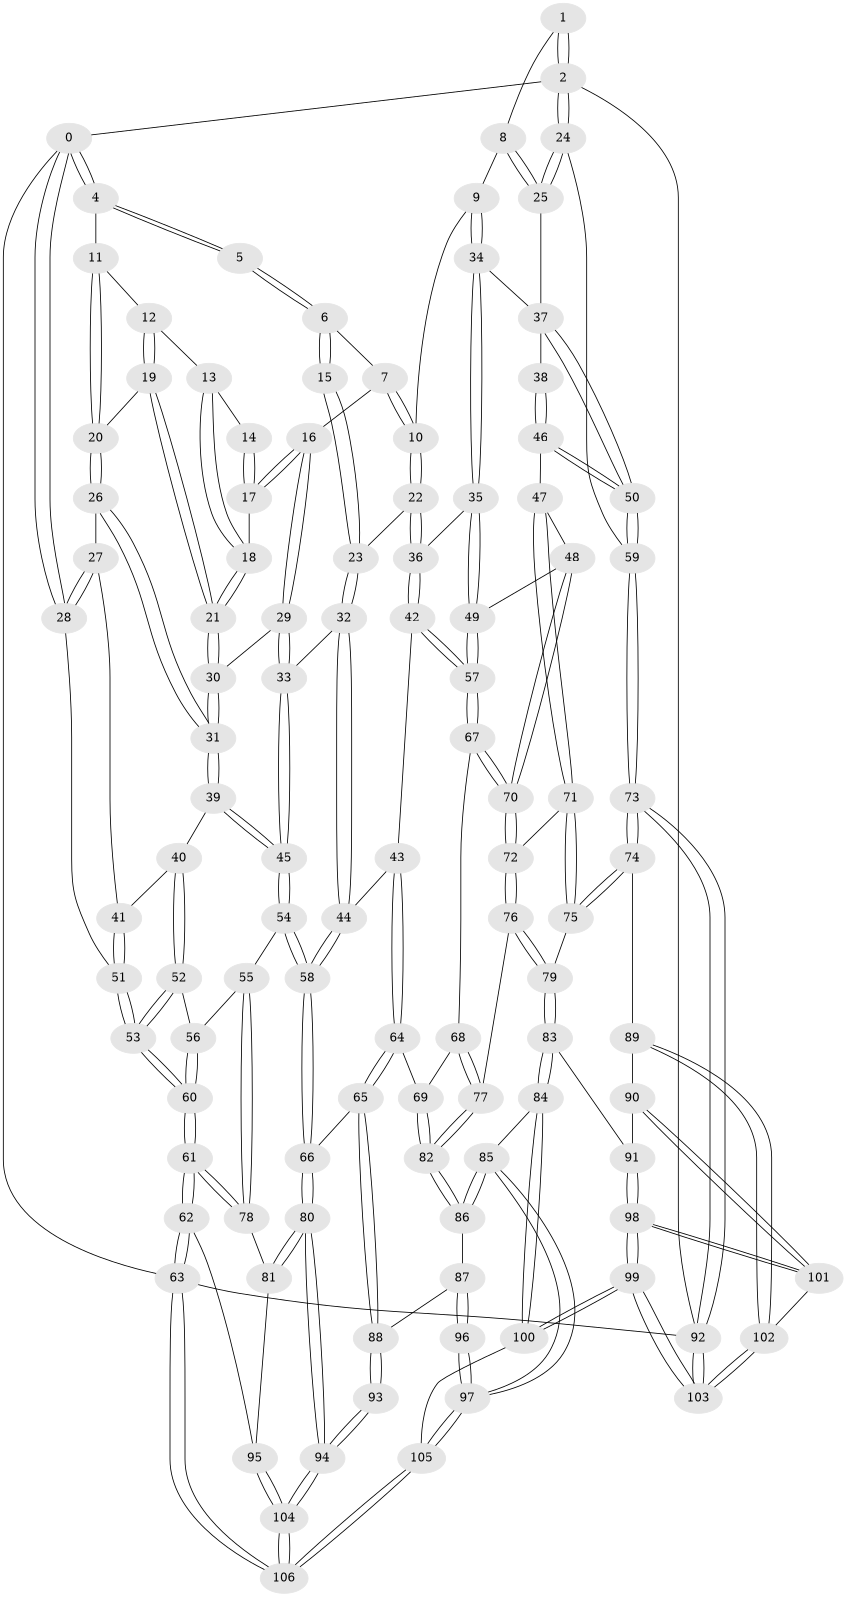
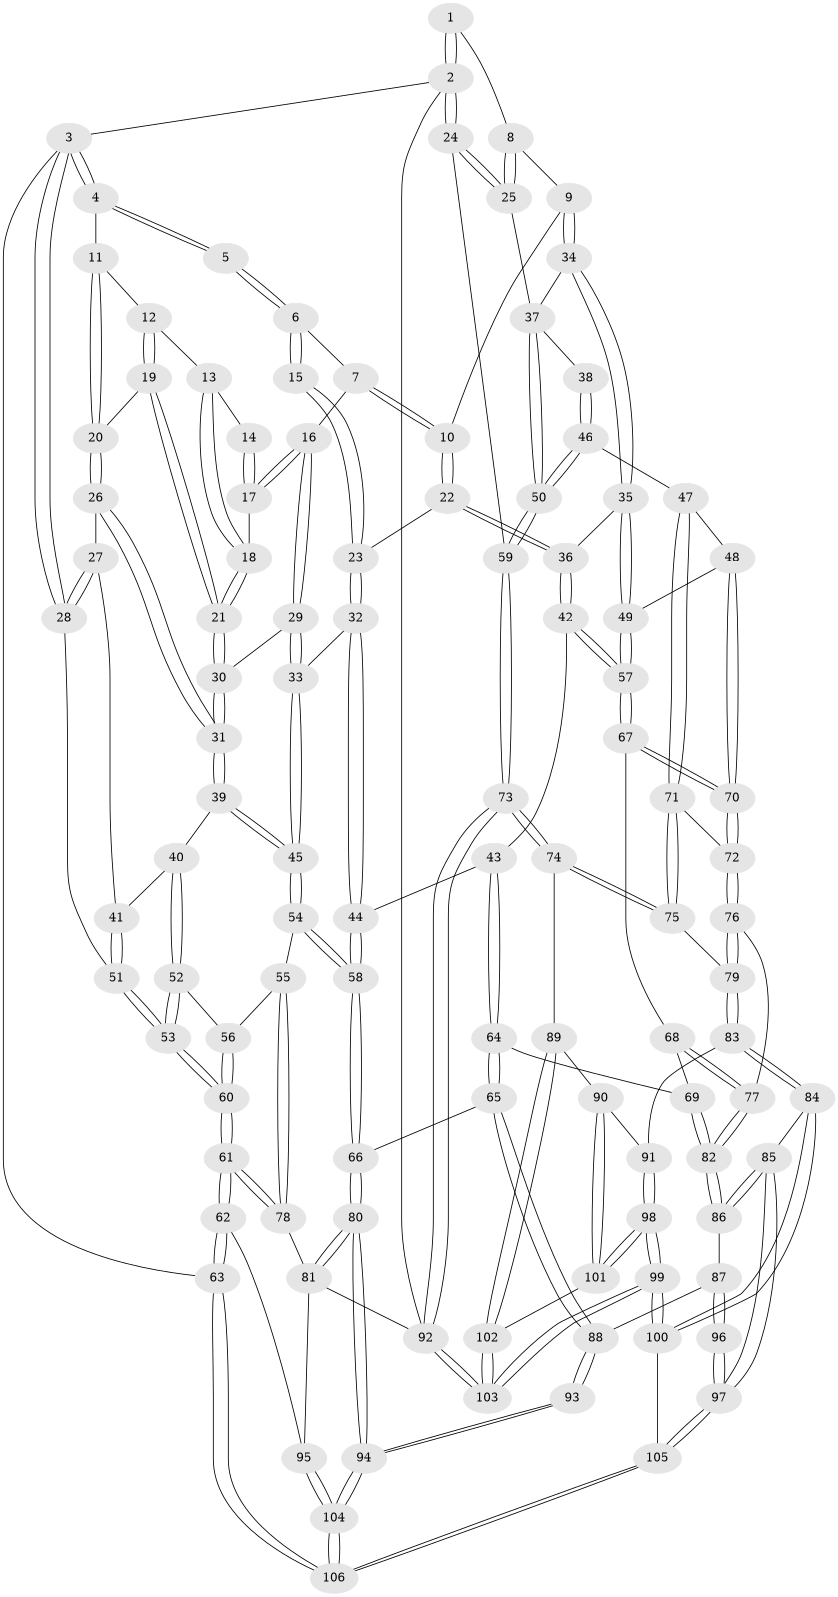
node "0": label "0" -> "3"
edge "63" -- "92": now "81" -- "92"
